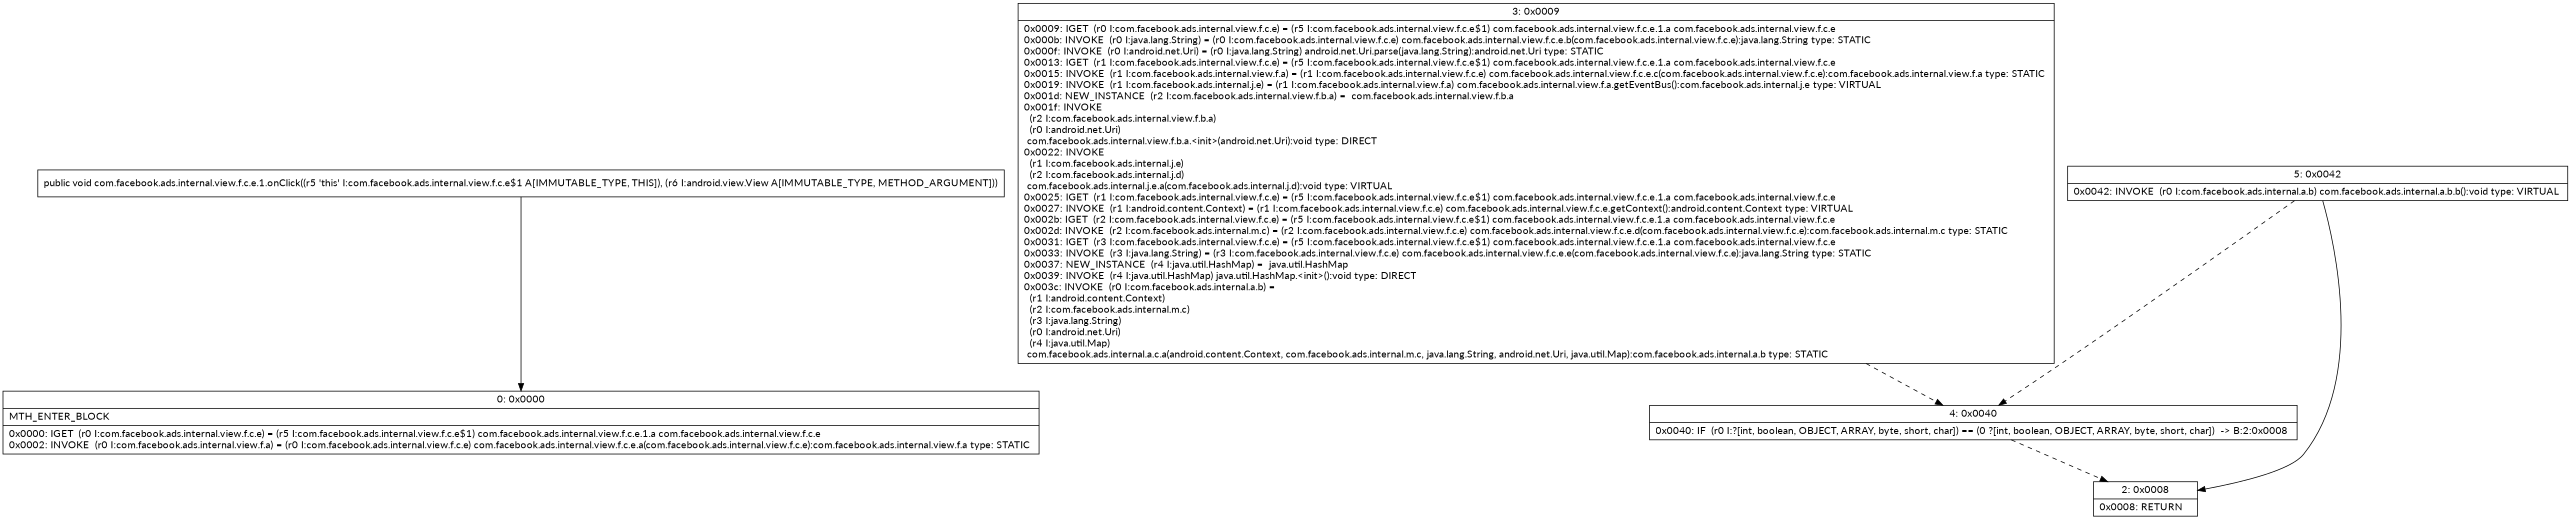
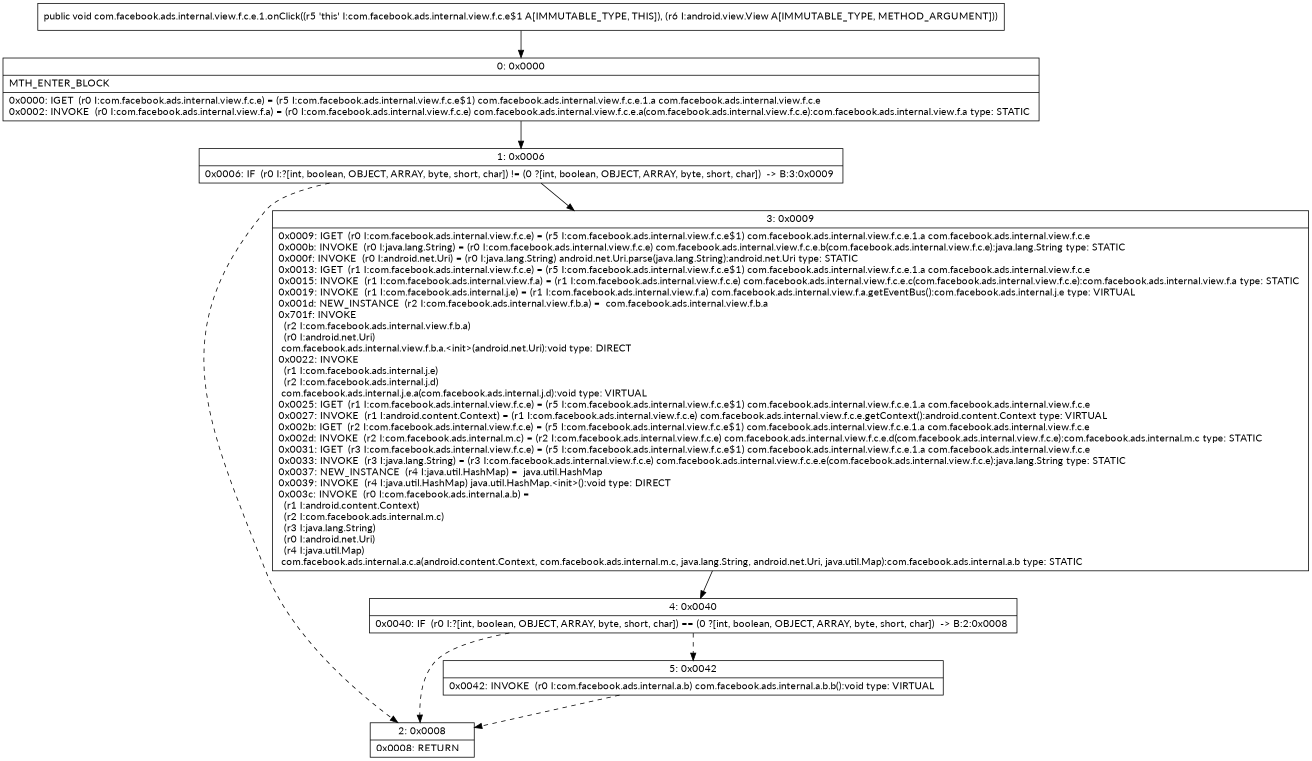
node "3: 0x0009": text "0x001f: INVOKE" -> "0x701f: INVOKE"
node "1: 0x0006": added
edge "5: 0x0042" -> "4: 0x0040": reversed
edge "3: 0x0009" -> "4: 0x0040": style dashed -> solid
edge "5: 0x0042" -> "2: 0x0008": style solid -> dashed
